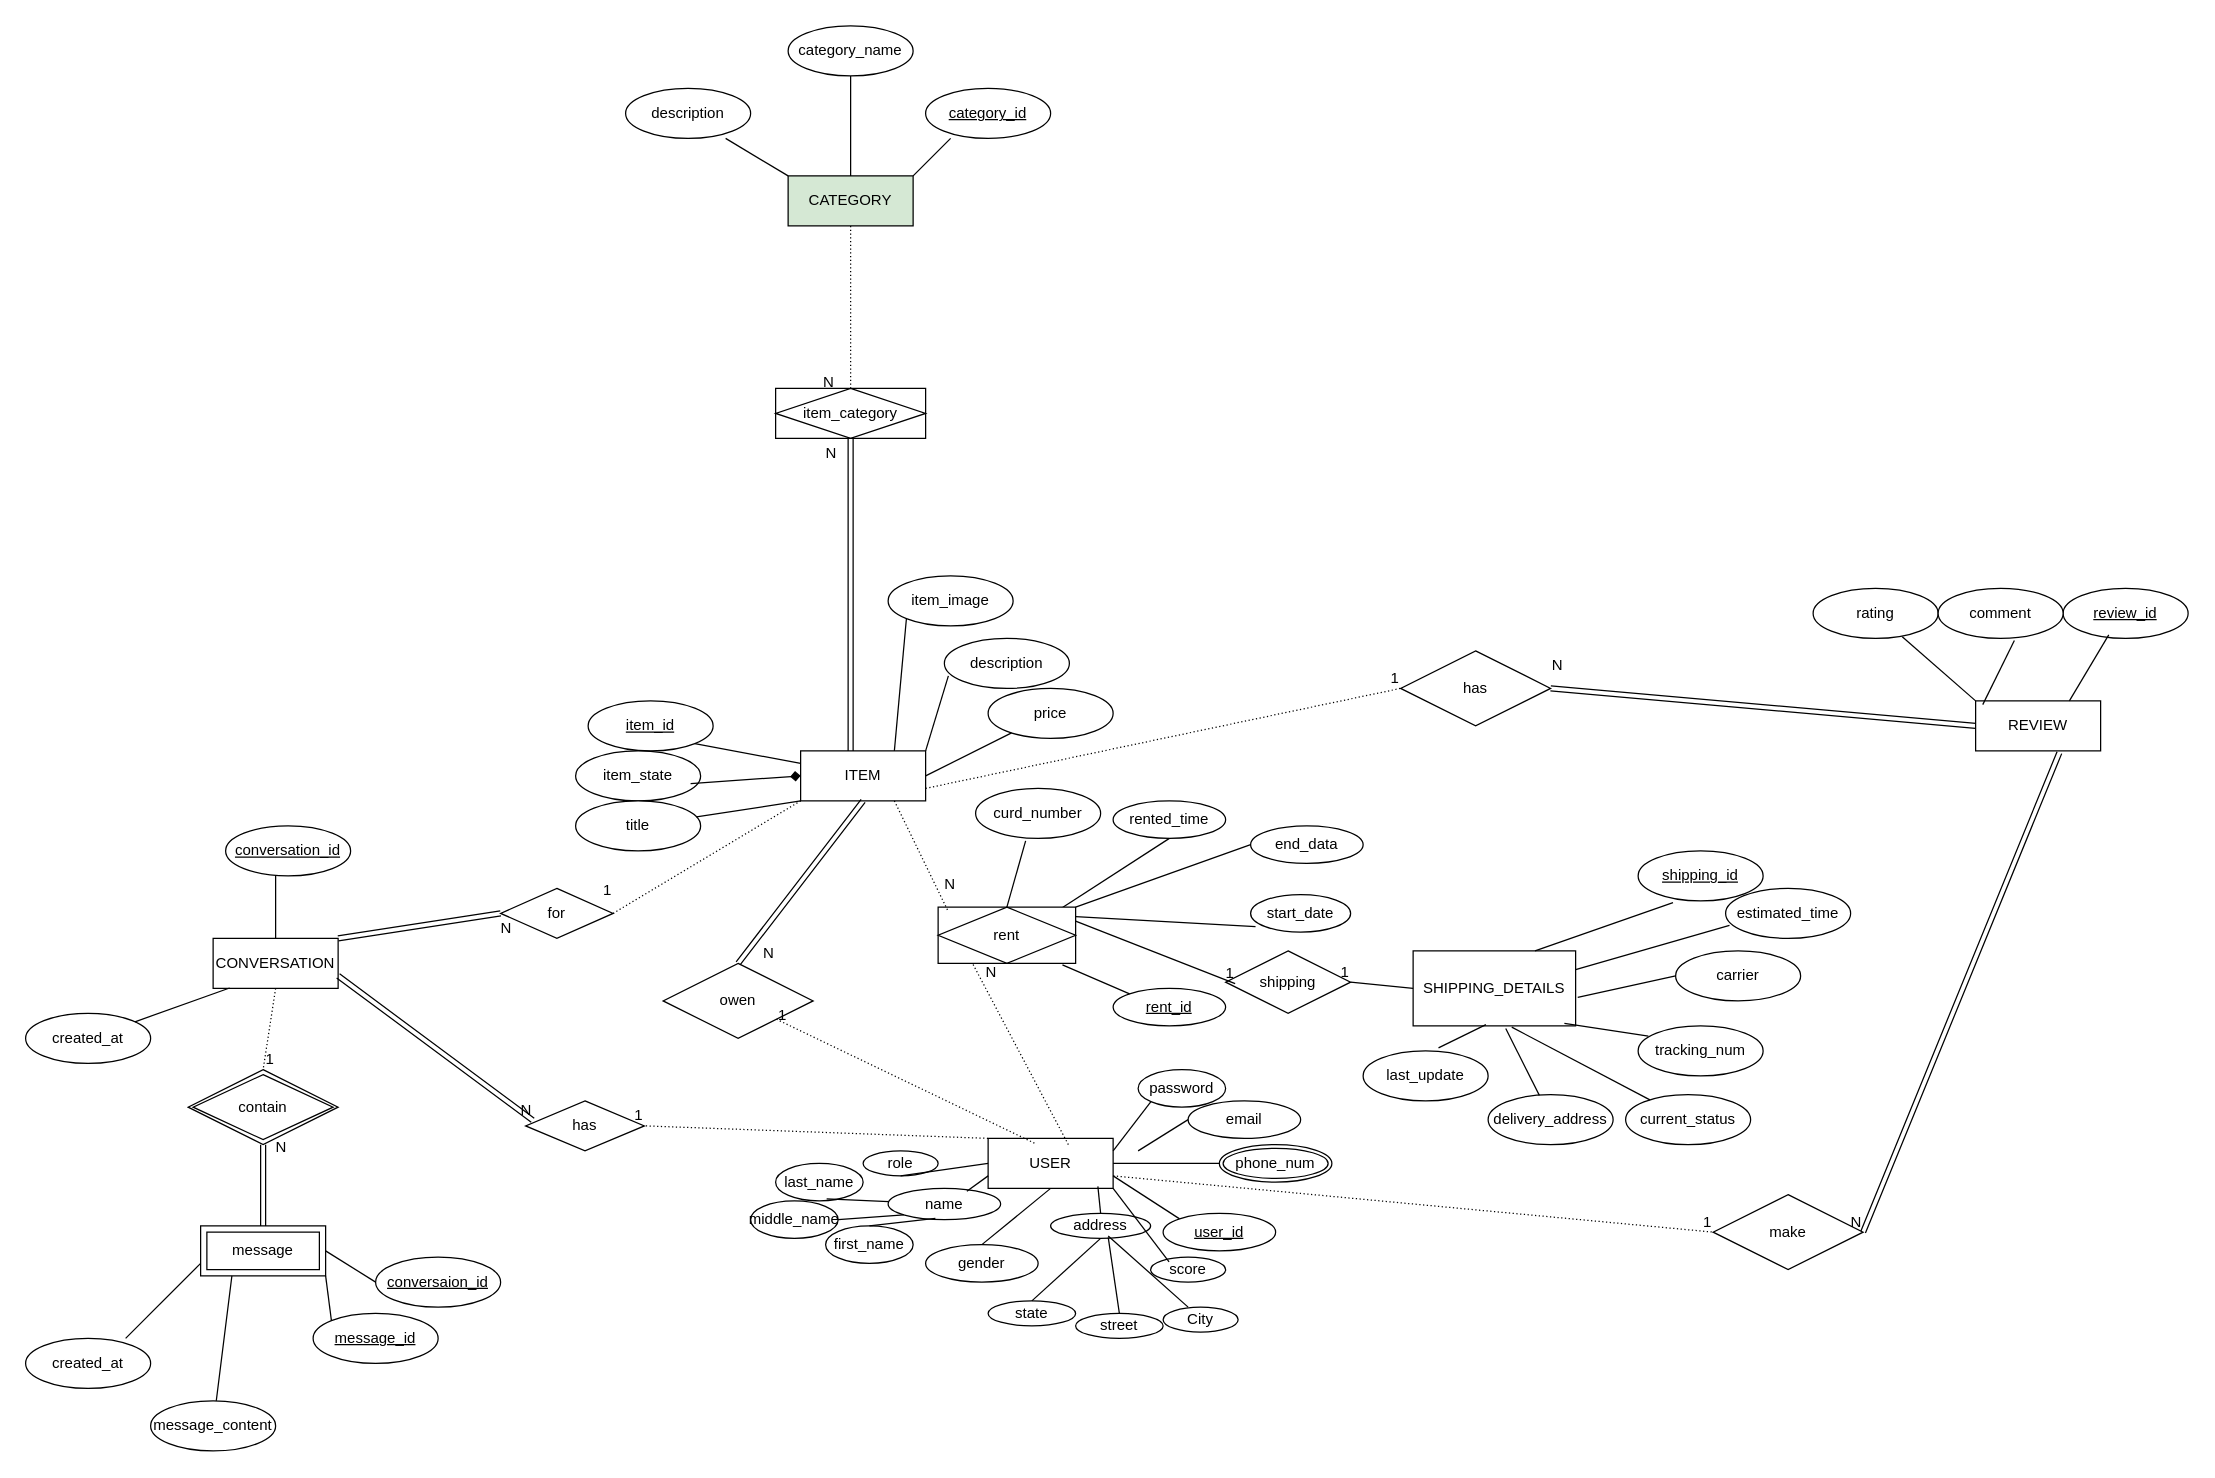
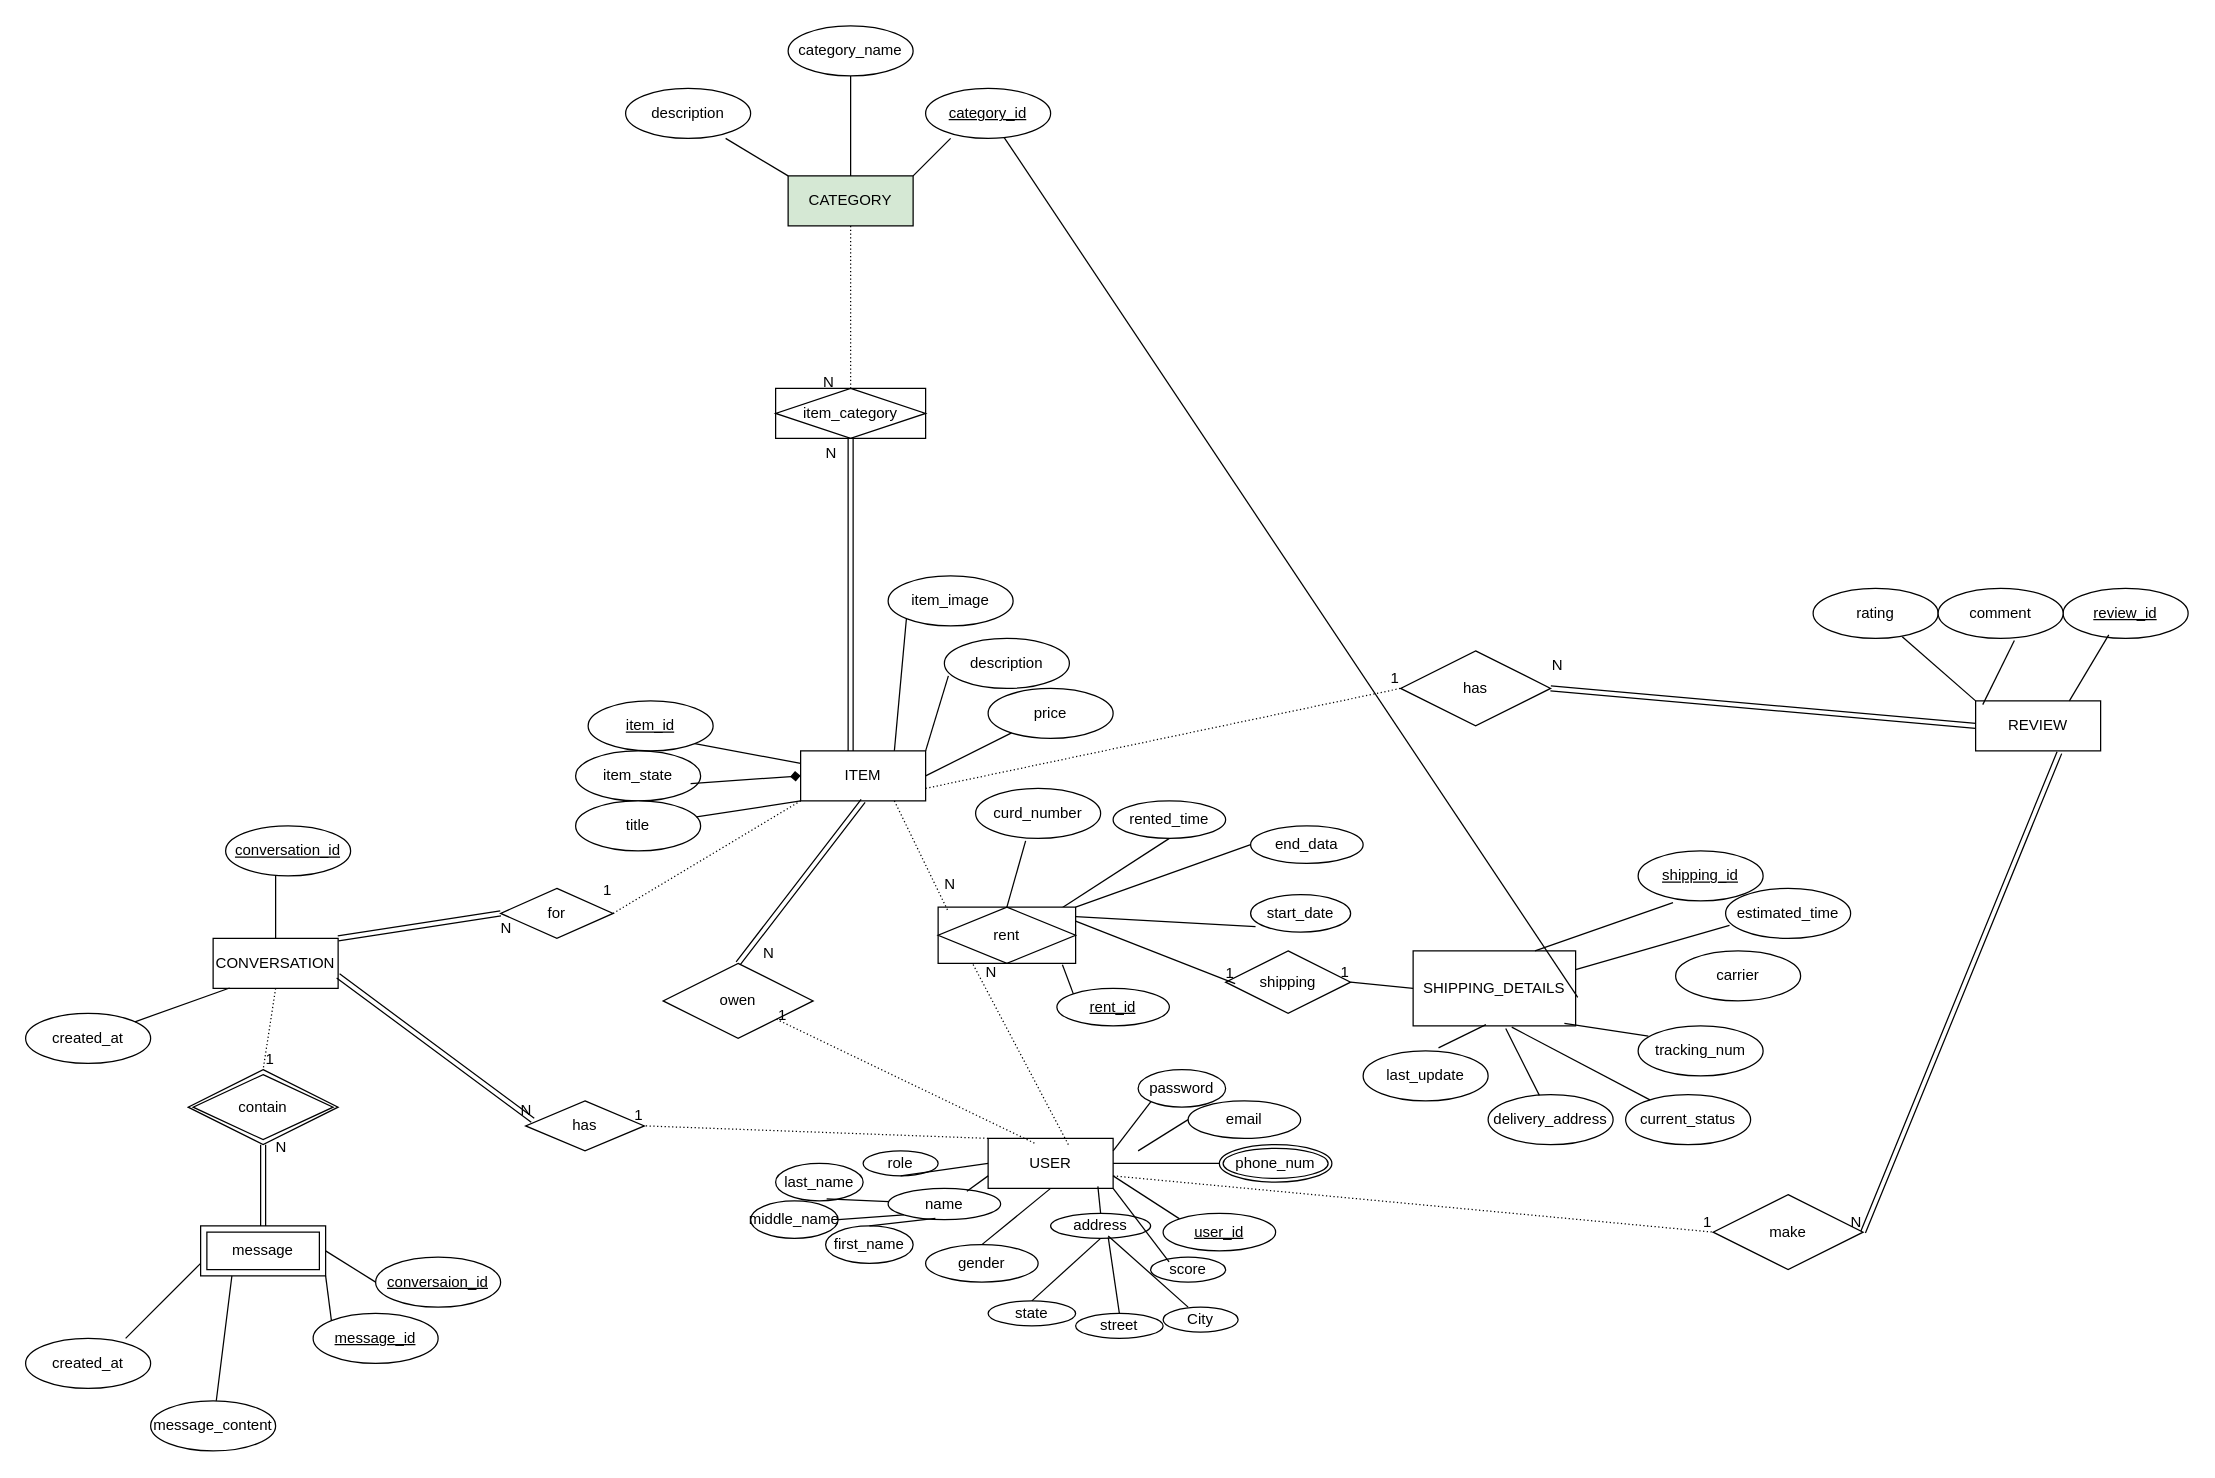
edge "carrier" -- "SHIPPING_DETAILS": now "category_id" -- "SHIPPING_DETAILS"
node "rent_id": moved (1169, 1007) -> (1113, 1007)
